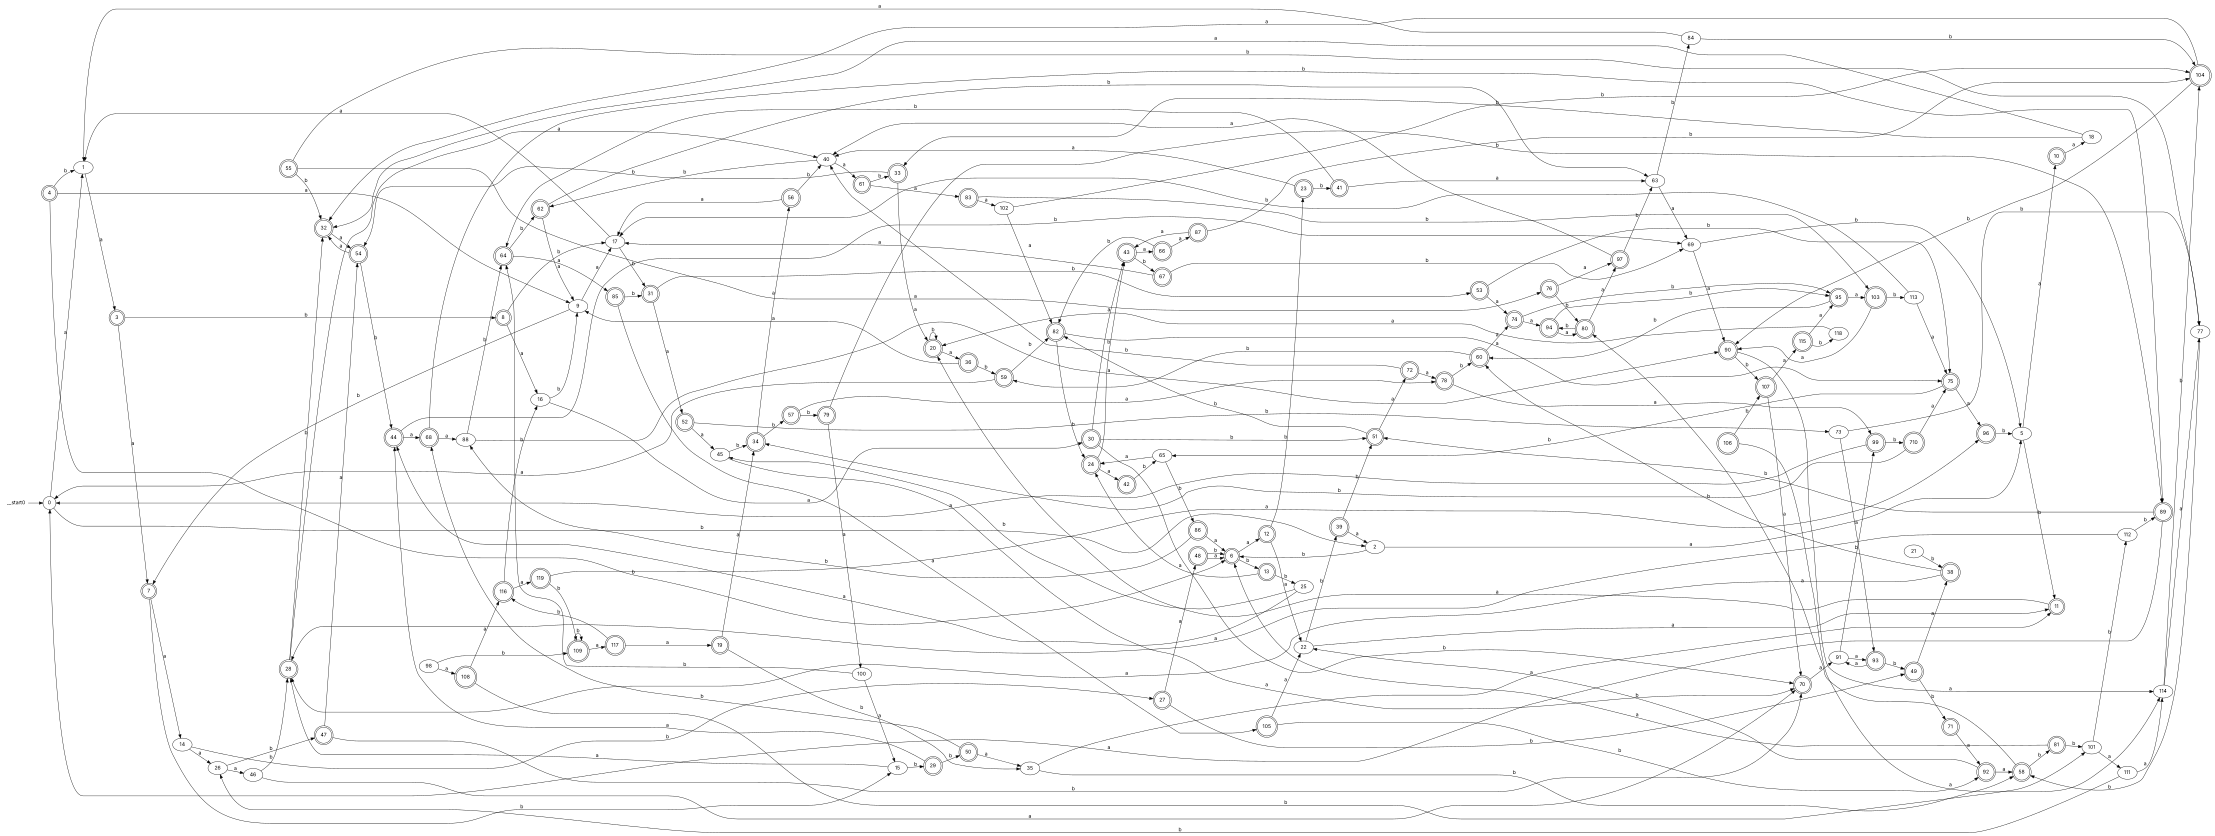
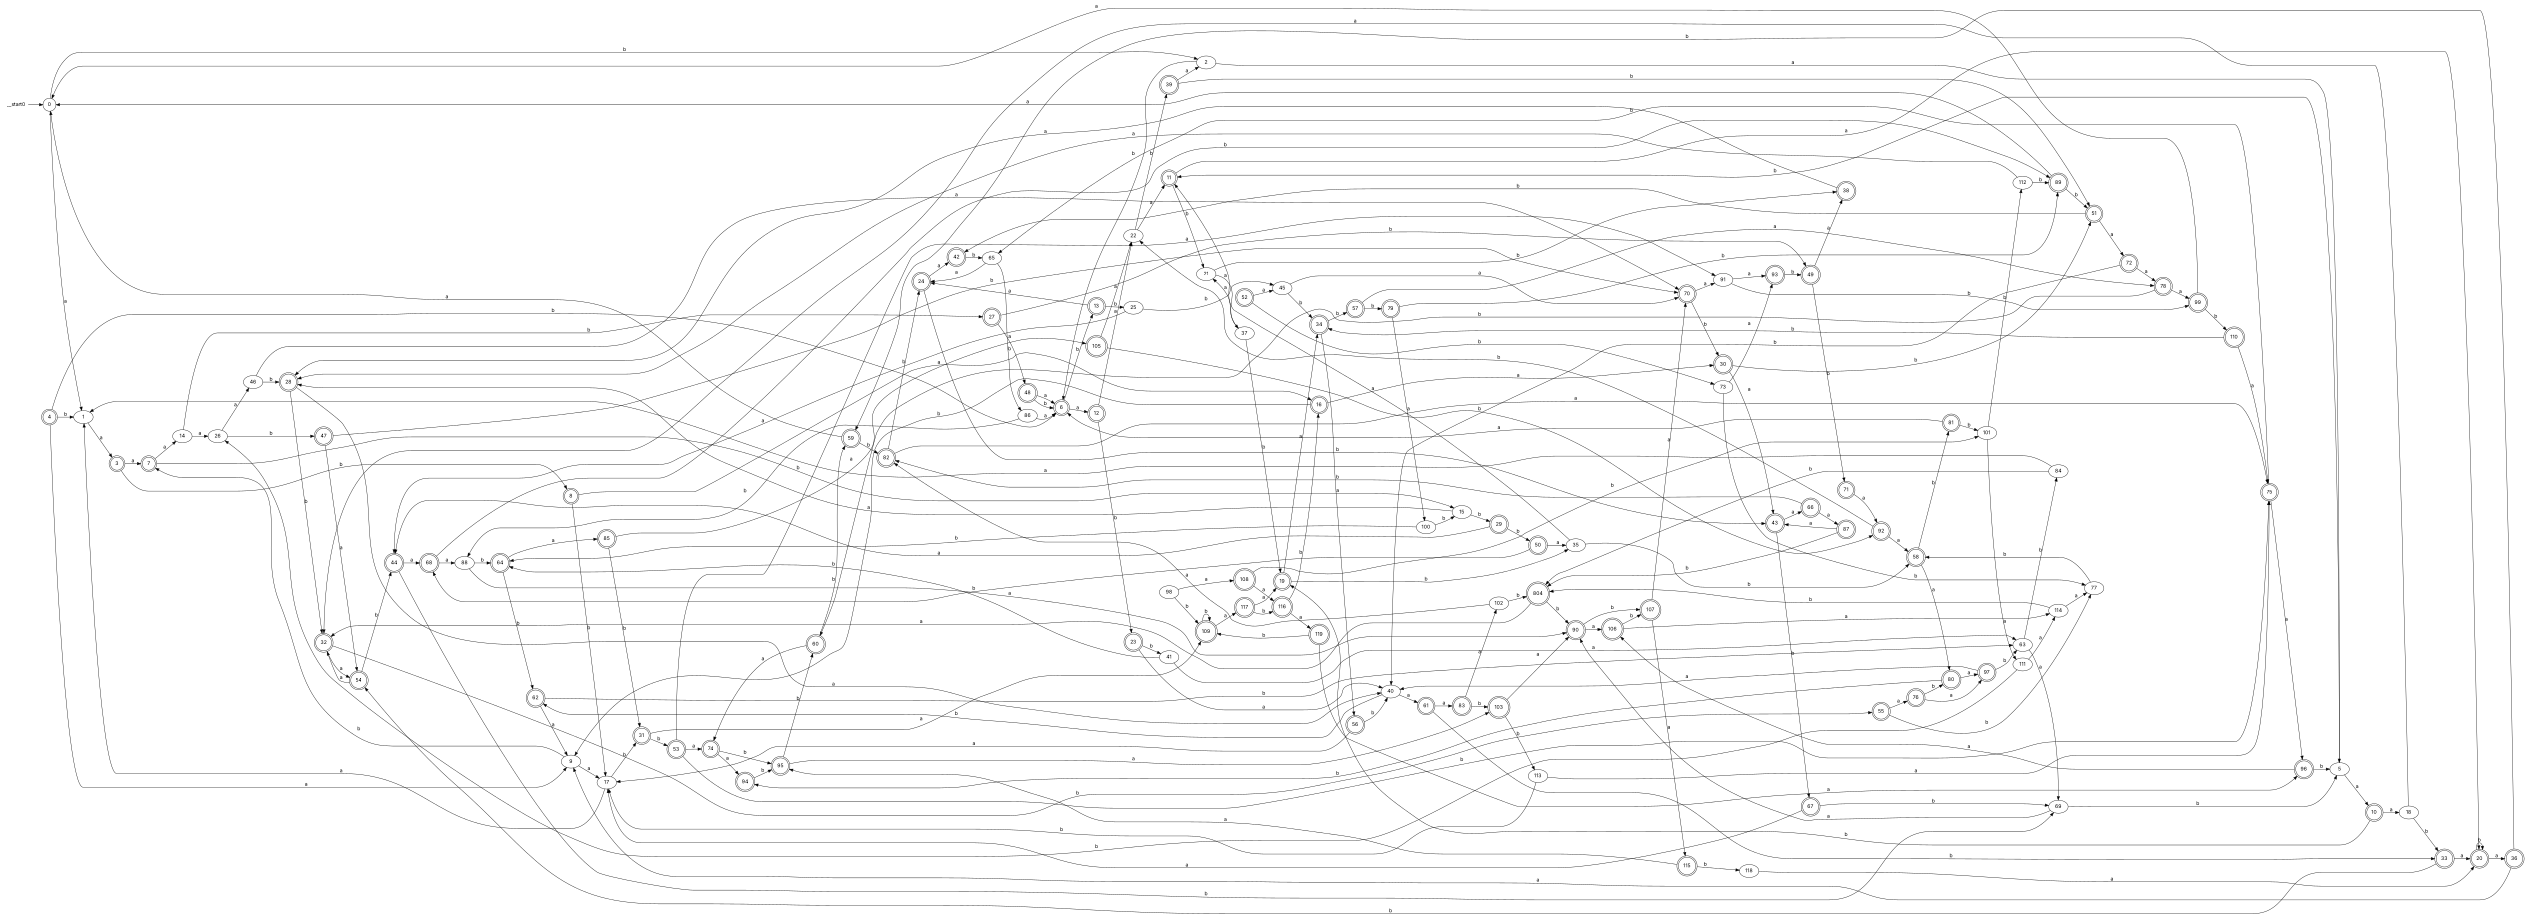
node "104": label "104" -> "804"
node "41": shape doublecircle -> ellipse
edge "55" -> "32": reversed
edge "11" -> "21": added, label "b"
node "37": added
edge "94" -> "80": removed, label "a"
edge "31" -> "52": now "31" -> "109"
node "16": shape ellipse -> doublecircle
edge "51" -> "82": now "51" -> "42"
node "710": label "710" -> "110"
edge "38" -> "60": removed, label "b"
node "86": shape doublecircle -> ellipse
edge "30" -> "70": reversed
edge "90" -> "114": now "90" -> "106"
edge "93" -> "91": now "53" -> "91"
edge "100" -> "15": label "a" -> "b"
edge "96" -> "106": added, label "a"
edge "10" -> "19": added, label "b"
